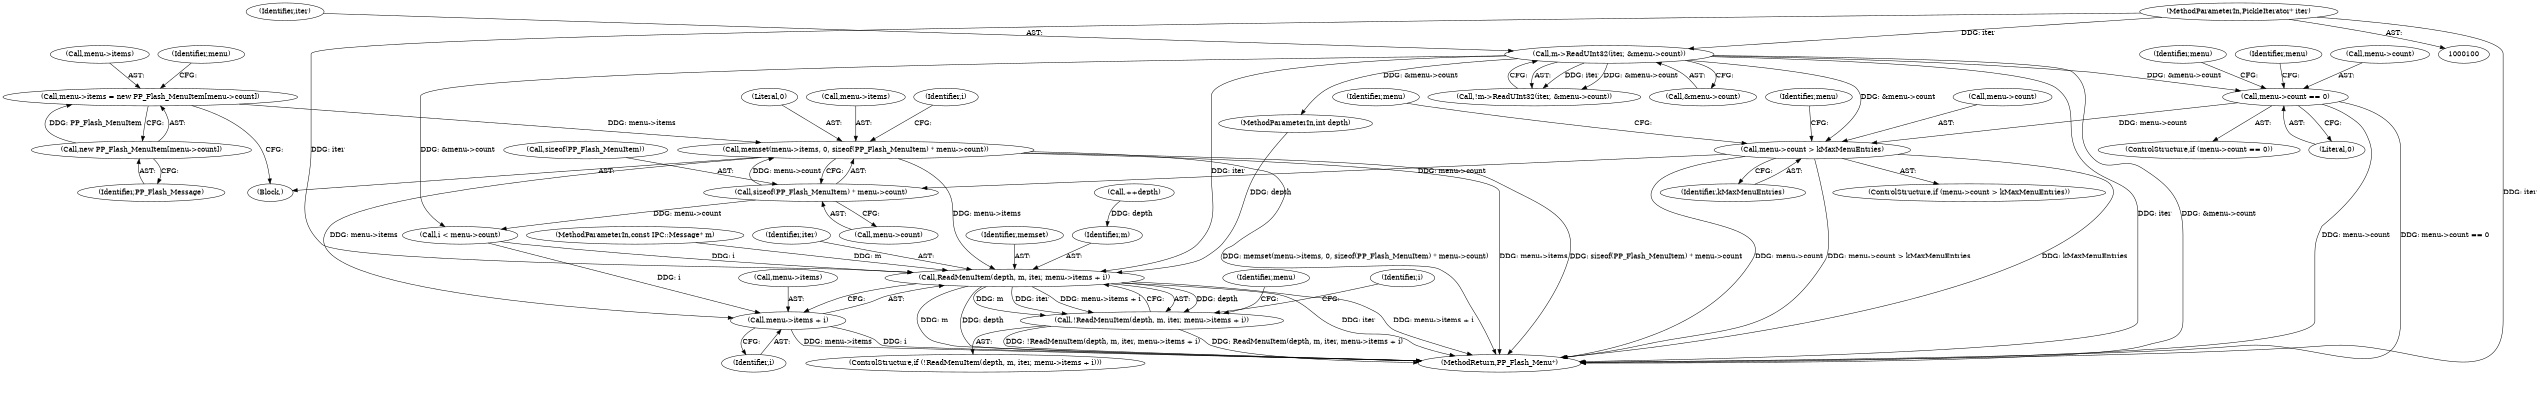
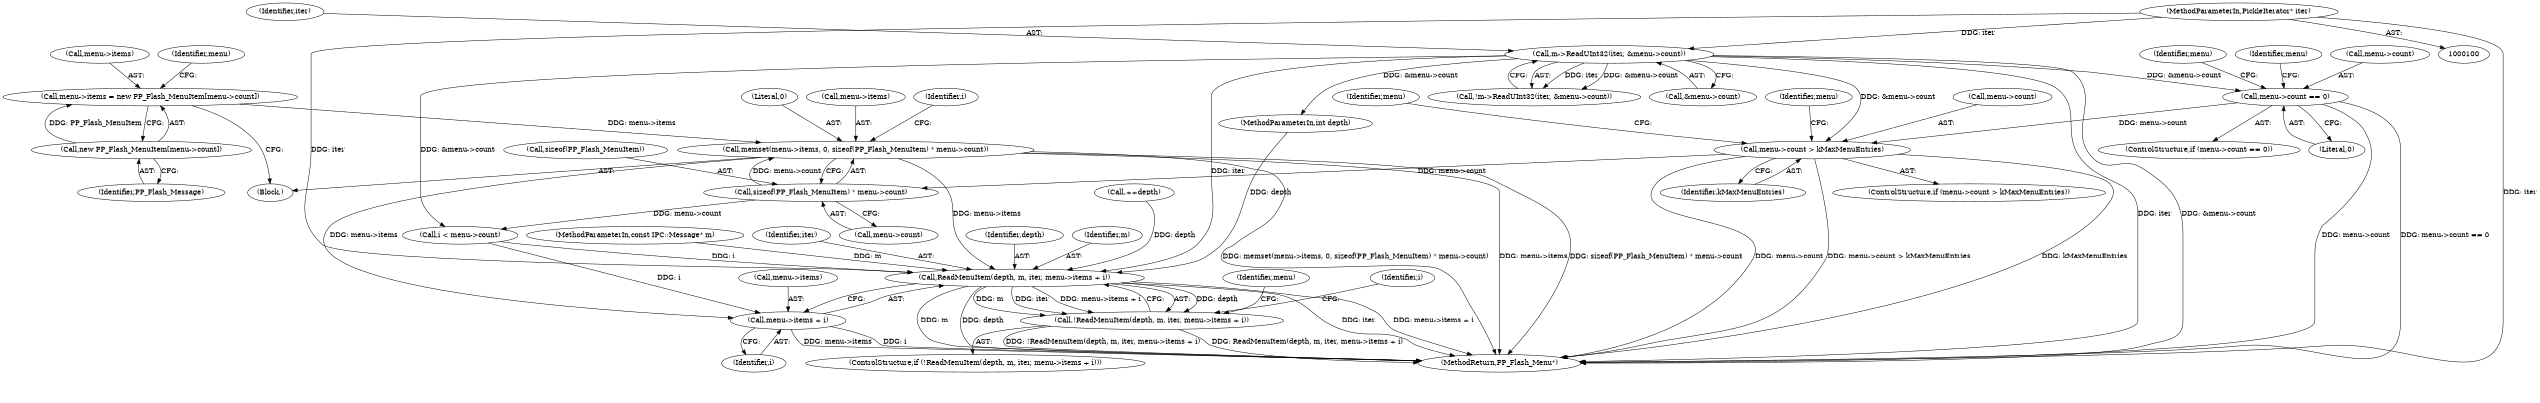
edge "(Call,++depth)" -> "(Identifier,m)": now "(Call,++depth)" -> "(Call,ReadMenuItem(depth, m, iter, menu->items + i))"
node "(Identifier,memset)": label "(Identifier,memset)" -> "(Identifier,depth)"
